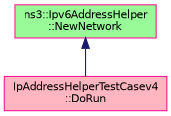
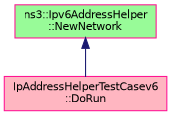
node "IpAddressHelperTestCasev4 ::DoRun": label "IpAddressHelperTestCasev4 ::DoRun" -> "IpAddressHelperTestCasev6 ::DoRun"
